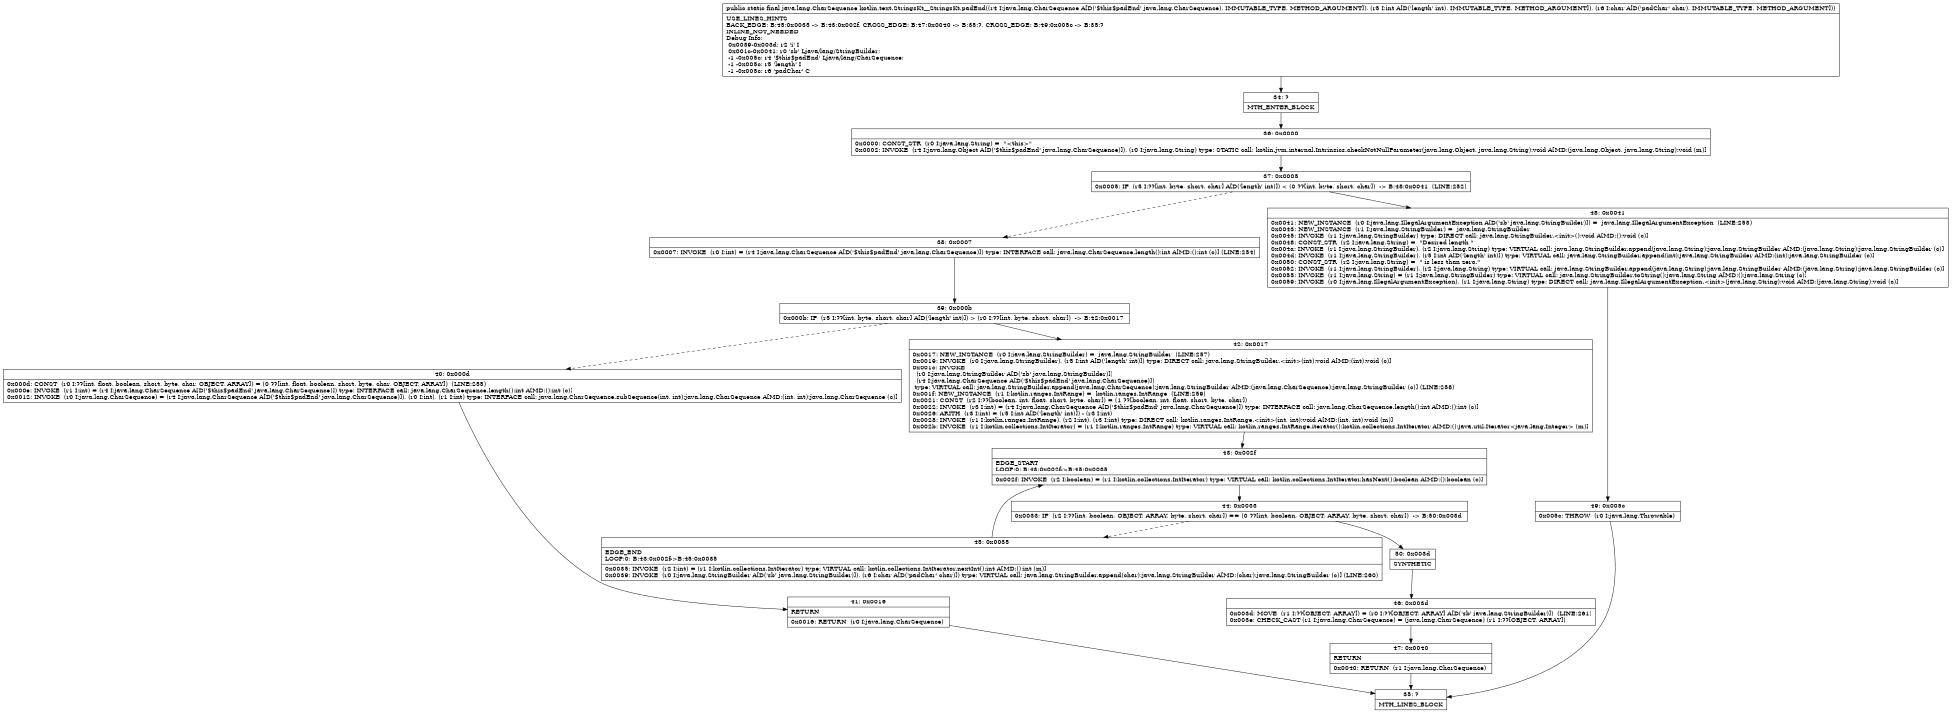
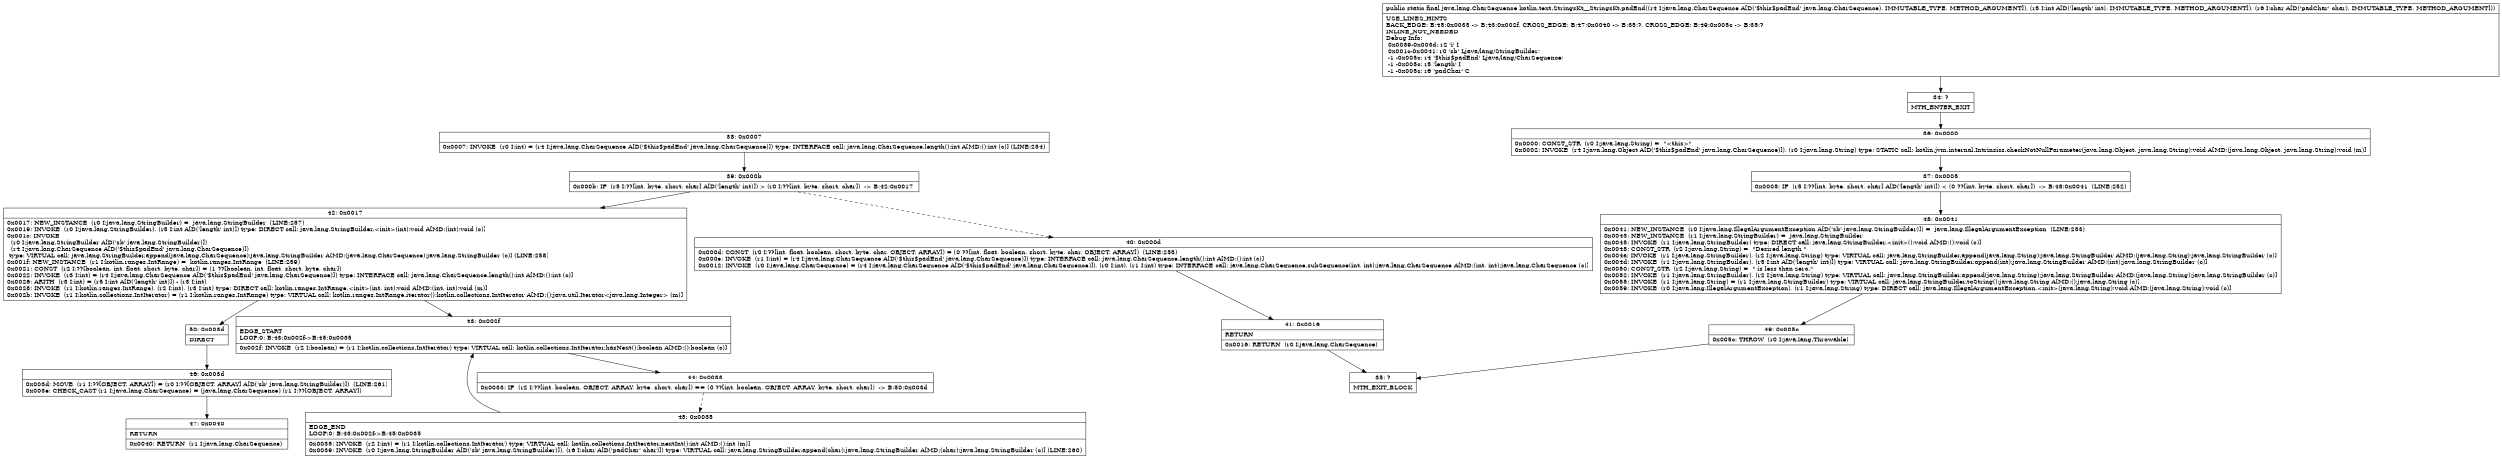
node "34: ?": text "MTH_ENTER_BLOCK" -> "MTH_ENTER_EXIT"
edge "37: 0x0005" -> "38: 0x0007": removed
edge "44: 0x0033" -> "50: 0x003d": now "42: 0x0017" -> "50: 0x003d"
node "50: 0x003d": text "SYNTHETIC" -> "DIRECT"
edge "47: 0x0040" -> "35: ?": removed
node "35: ?": text "MTH_LINES_BLOCK" -> "MTH_EXIT_BLOCK"
